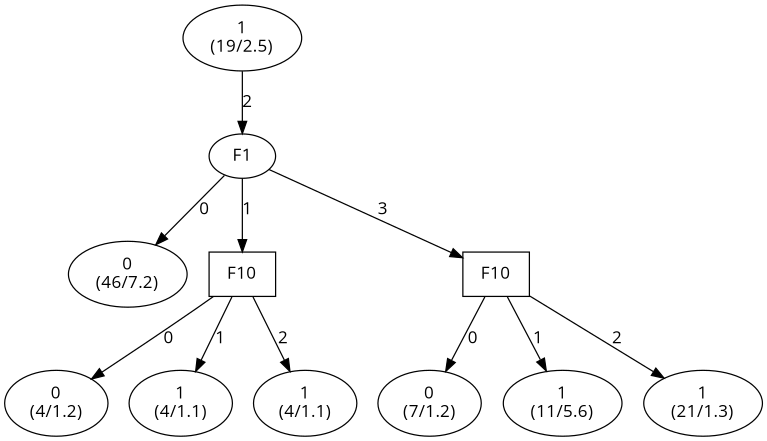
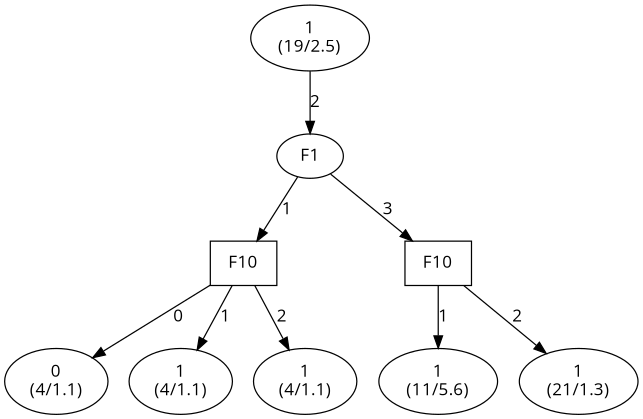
node "0 (46/7.2)": removed
node "0 (4/1.2)": label "0 (4/1.2)" -> "0 (4/1.1)"
node "0 (7/1.2)": removed
